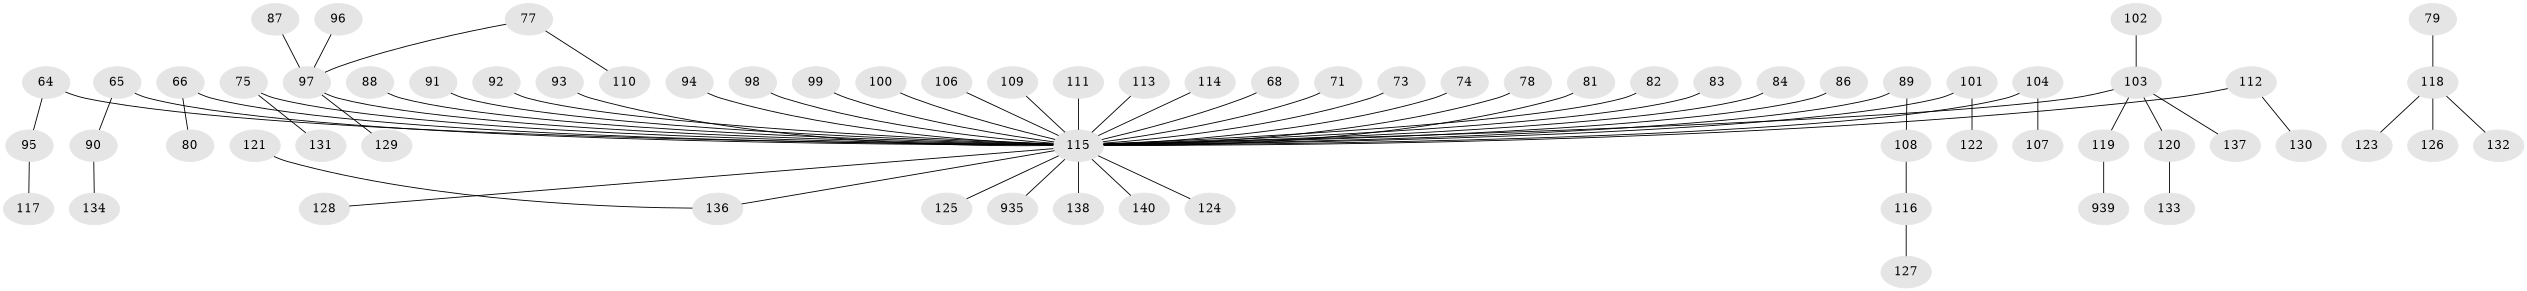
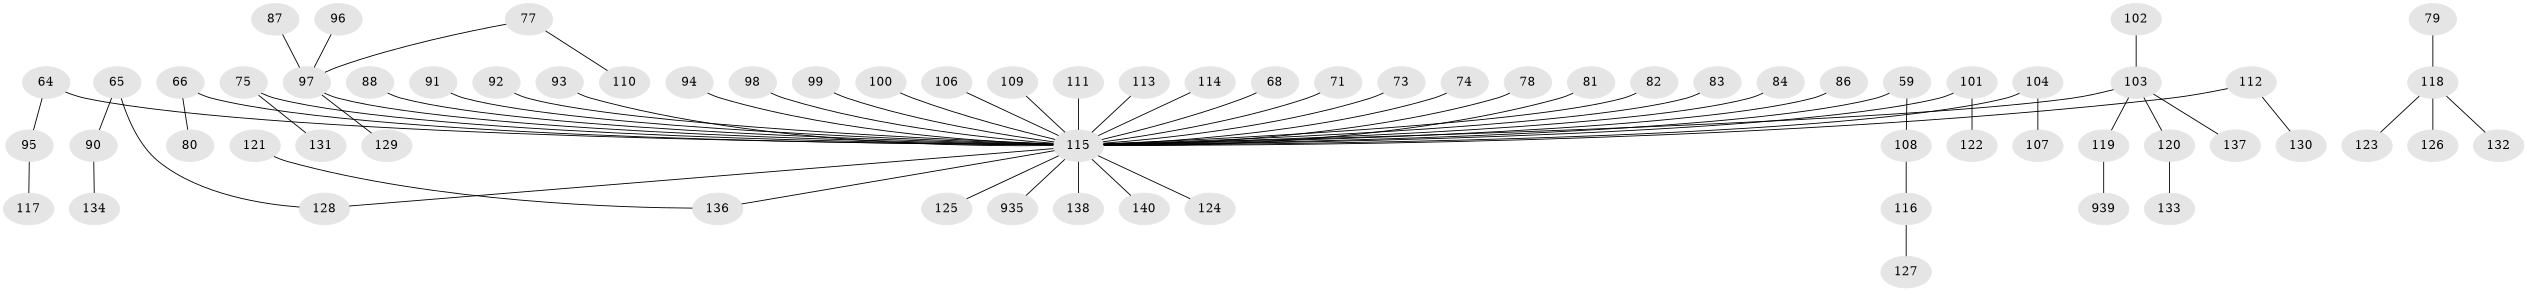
node "89": label "89" -> "59"
edge "65" -- "115": now "65" -- "128"
